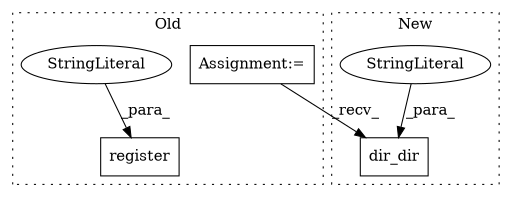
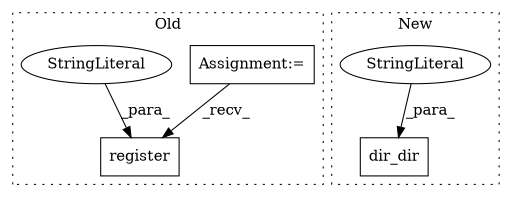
edge "Assignment:=" -> "dir_dir": now "Assignment:=" -> "register"
